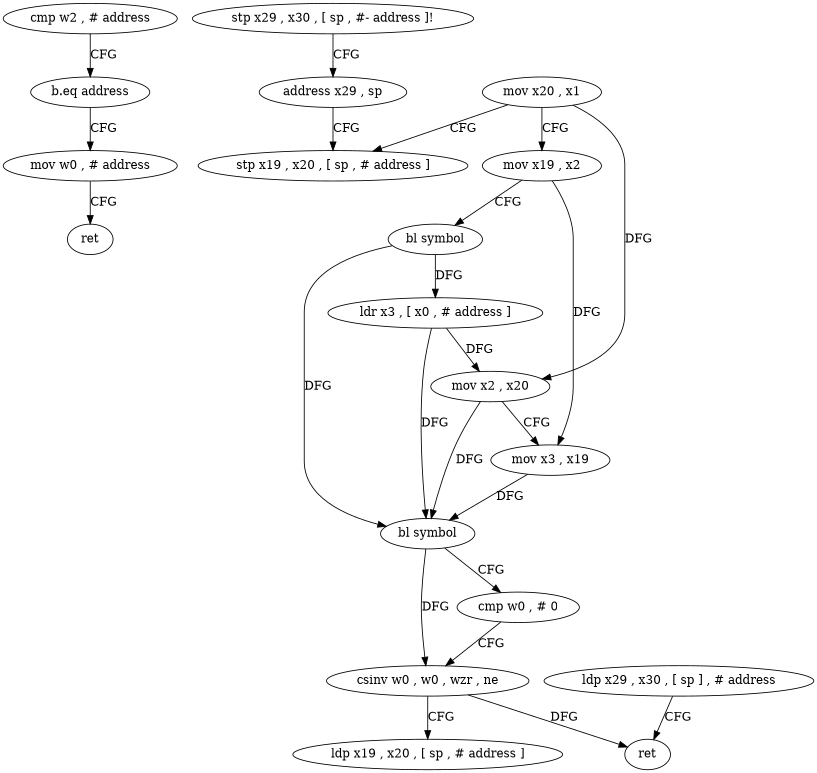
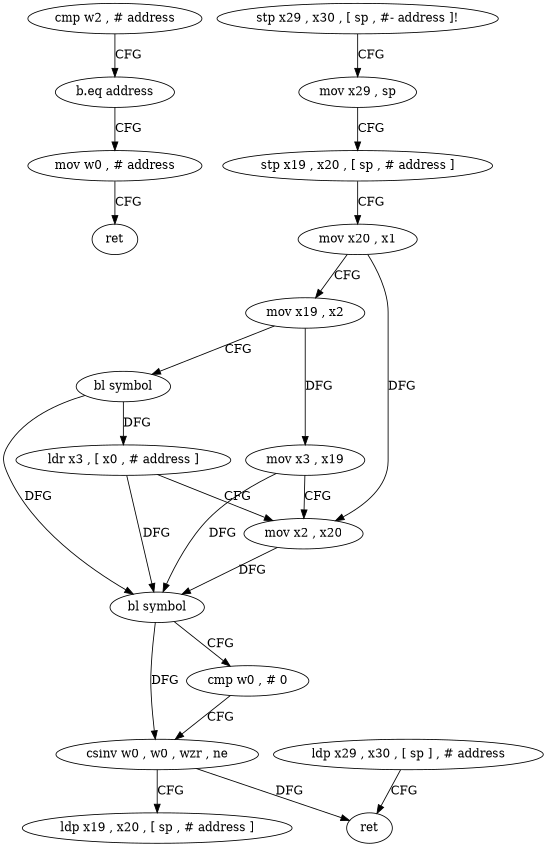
node "address x29 , sp": label "address x29 , sp" -> "mov x29 , sp"
edge "mov x20 , x1" -> "stp x19 , x20 , [ sp , # address ]": reversed
edge "ldr x3 , [ x0 , # address ]" -> "mov x2 , x20": label "DFG" -> "CFG"
edge "mov x2 , x20" -> "mov x3 , x19": reversed
